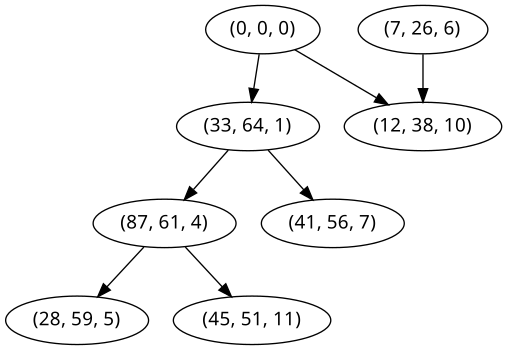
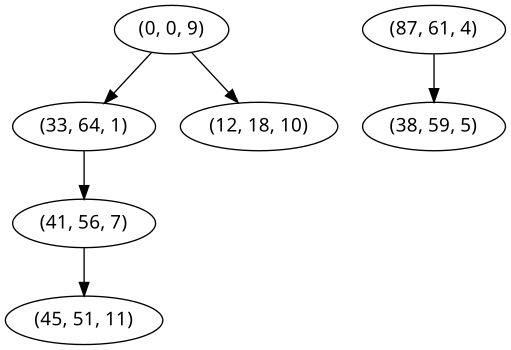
node "(0, 0, 0)": label "(0, 0, 0)" -> "(0, 0, 9)"
node "(7, 26, 6)": removed
node "(12, 38, 10)": label "(12, 38, 10)" -> "(12, 18, 10)"
edge "(33, 64, 1)" -> "(87, 61, 4)": removed
edge "(87, 61, 4)" -> "(45, 51, 11)": now "(41, 56, 7)" -> "(45, 51, 11)"
node "(28, 59, 5)": label "(28, 59, 5)" -> "(38, 59, 5)"
